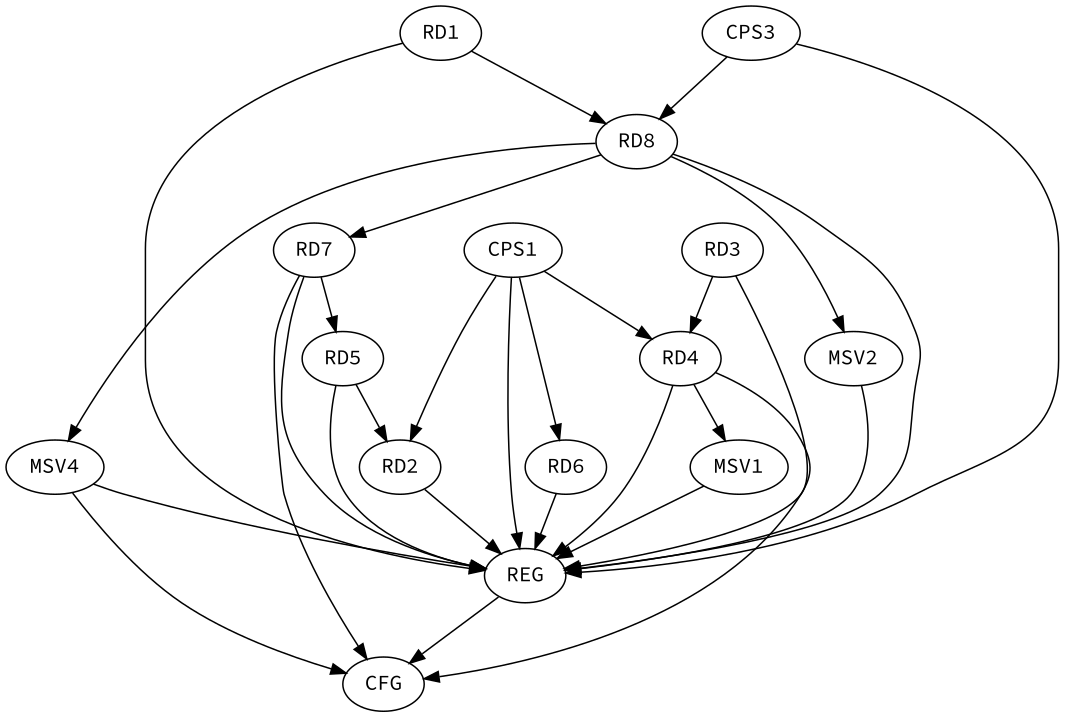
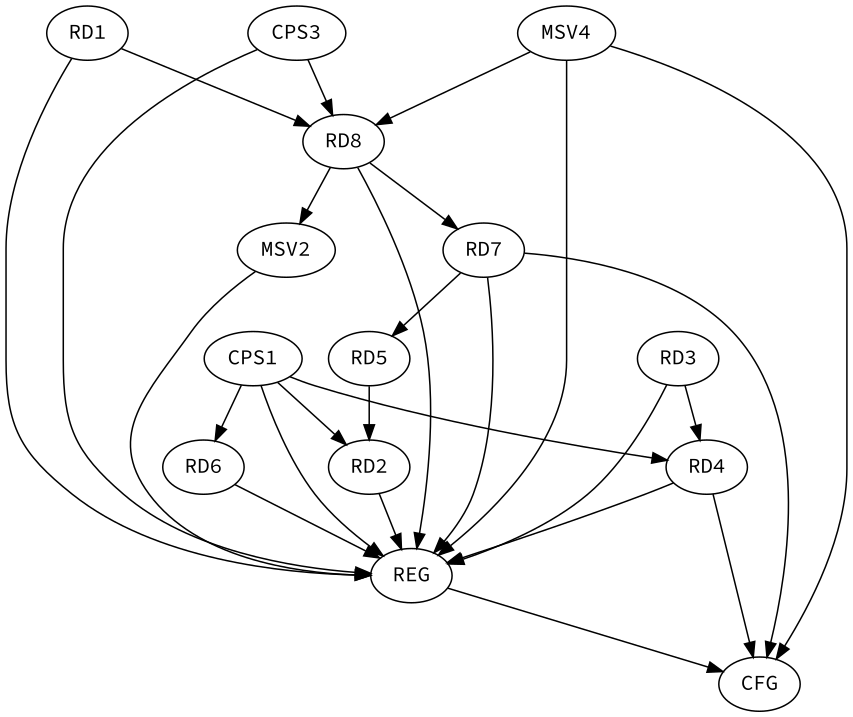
edge "RD8" -> "MSV4": reversed
node "MSV1": removed
edge "RD5" -> "REG": removed
